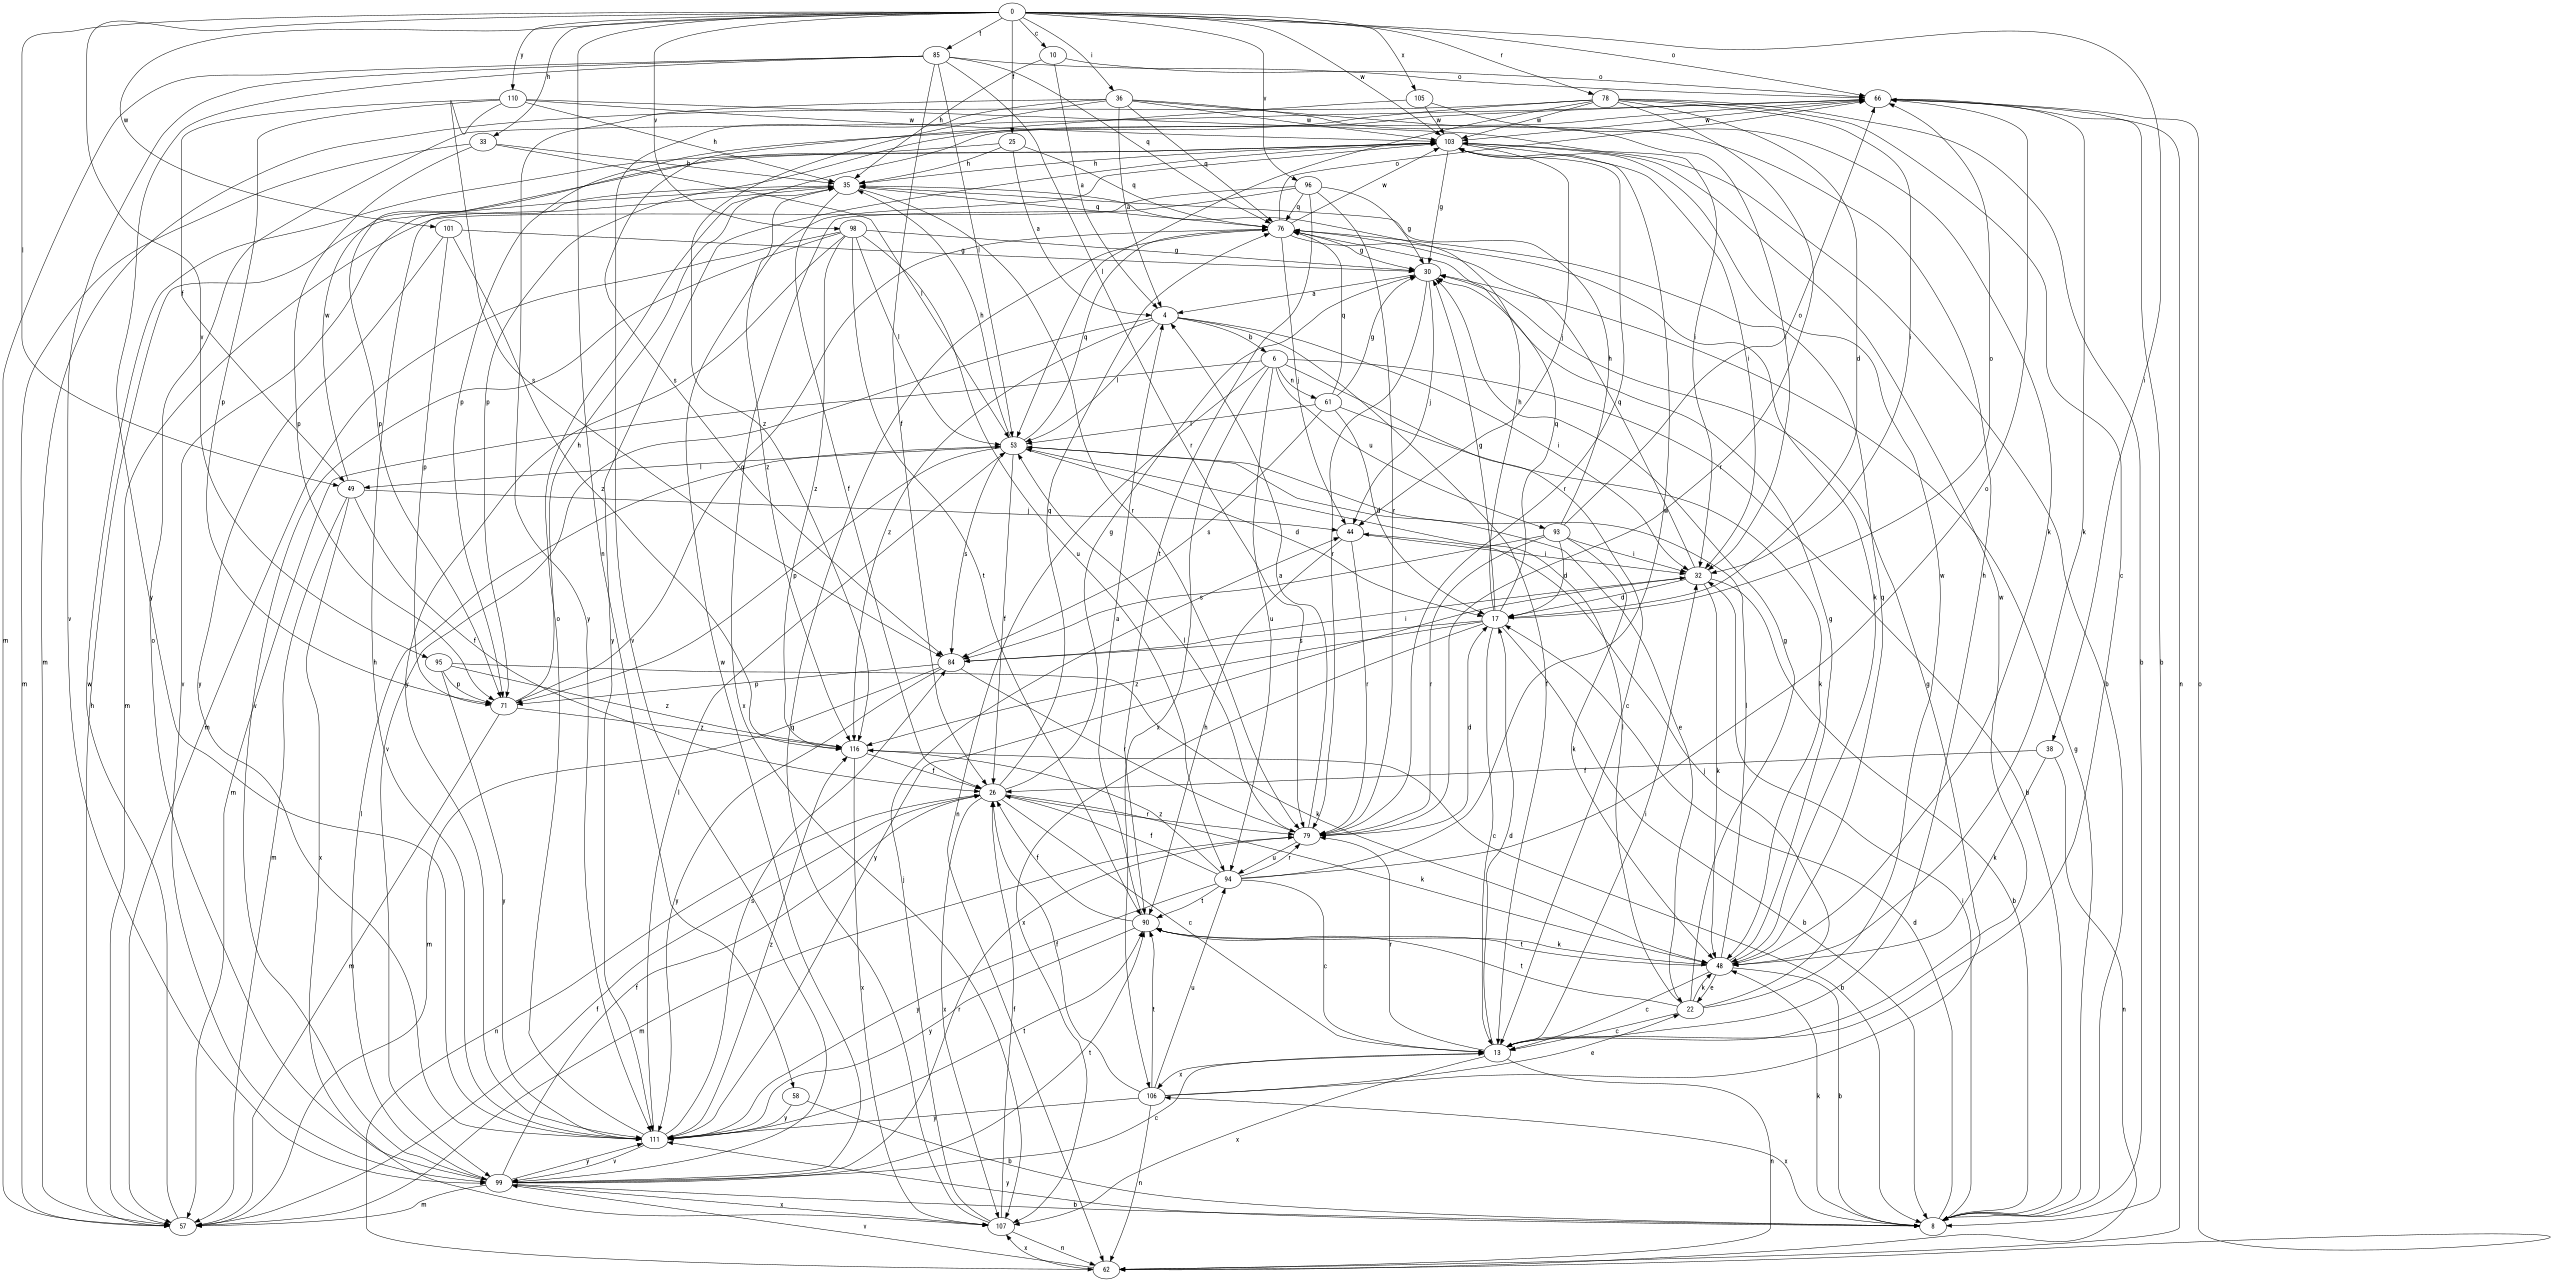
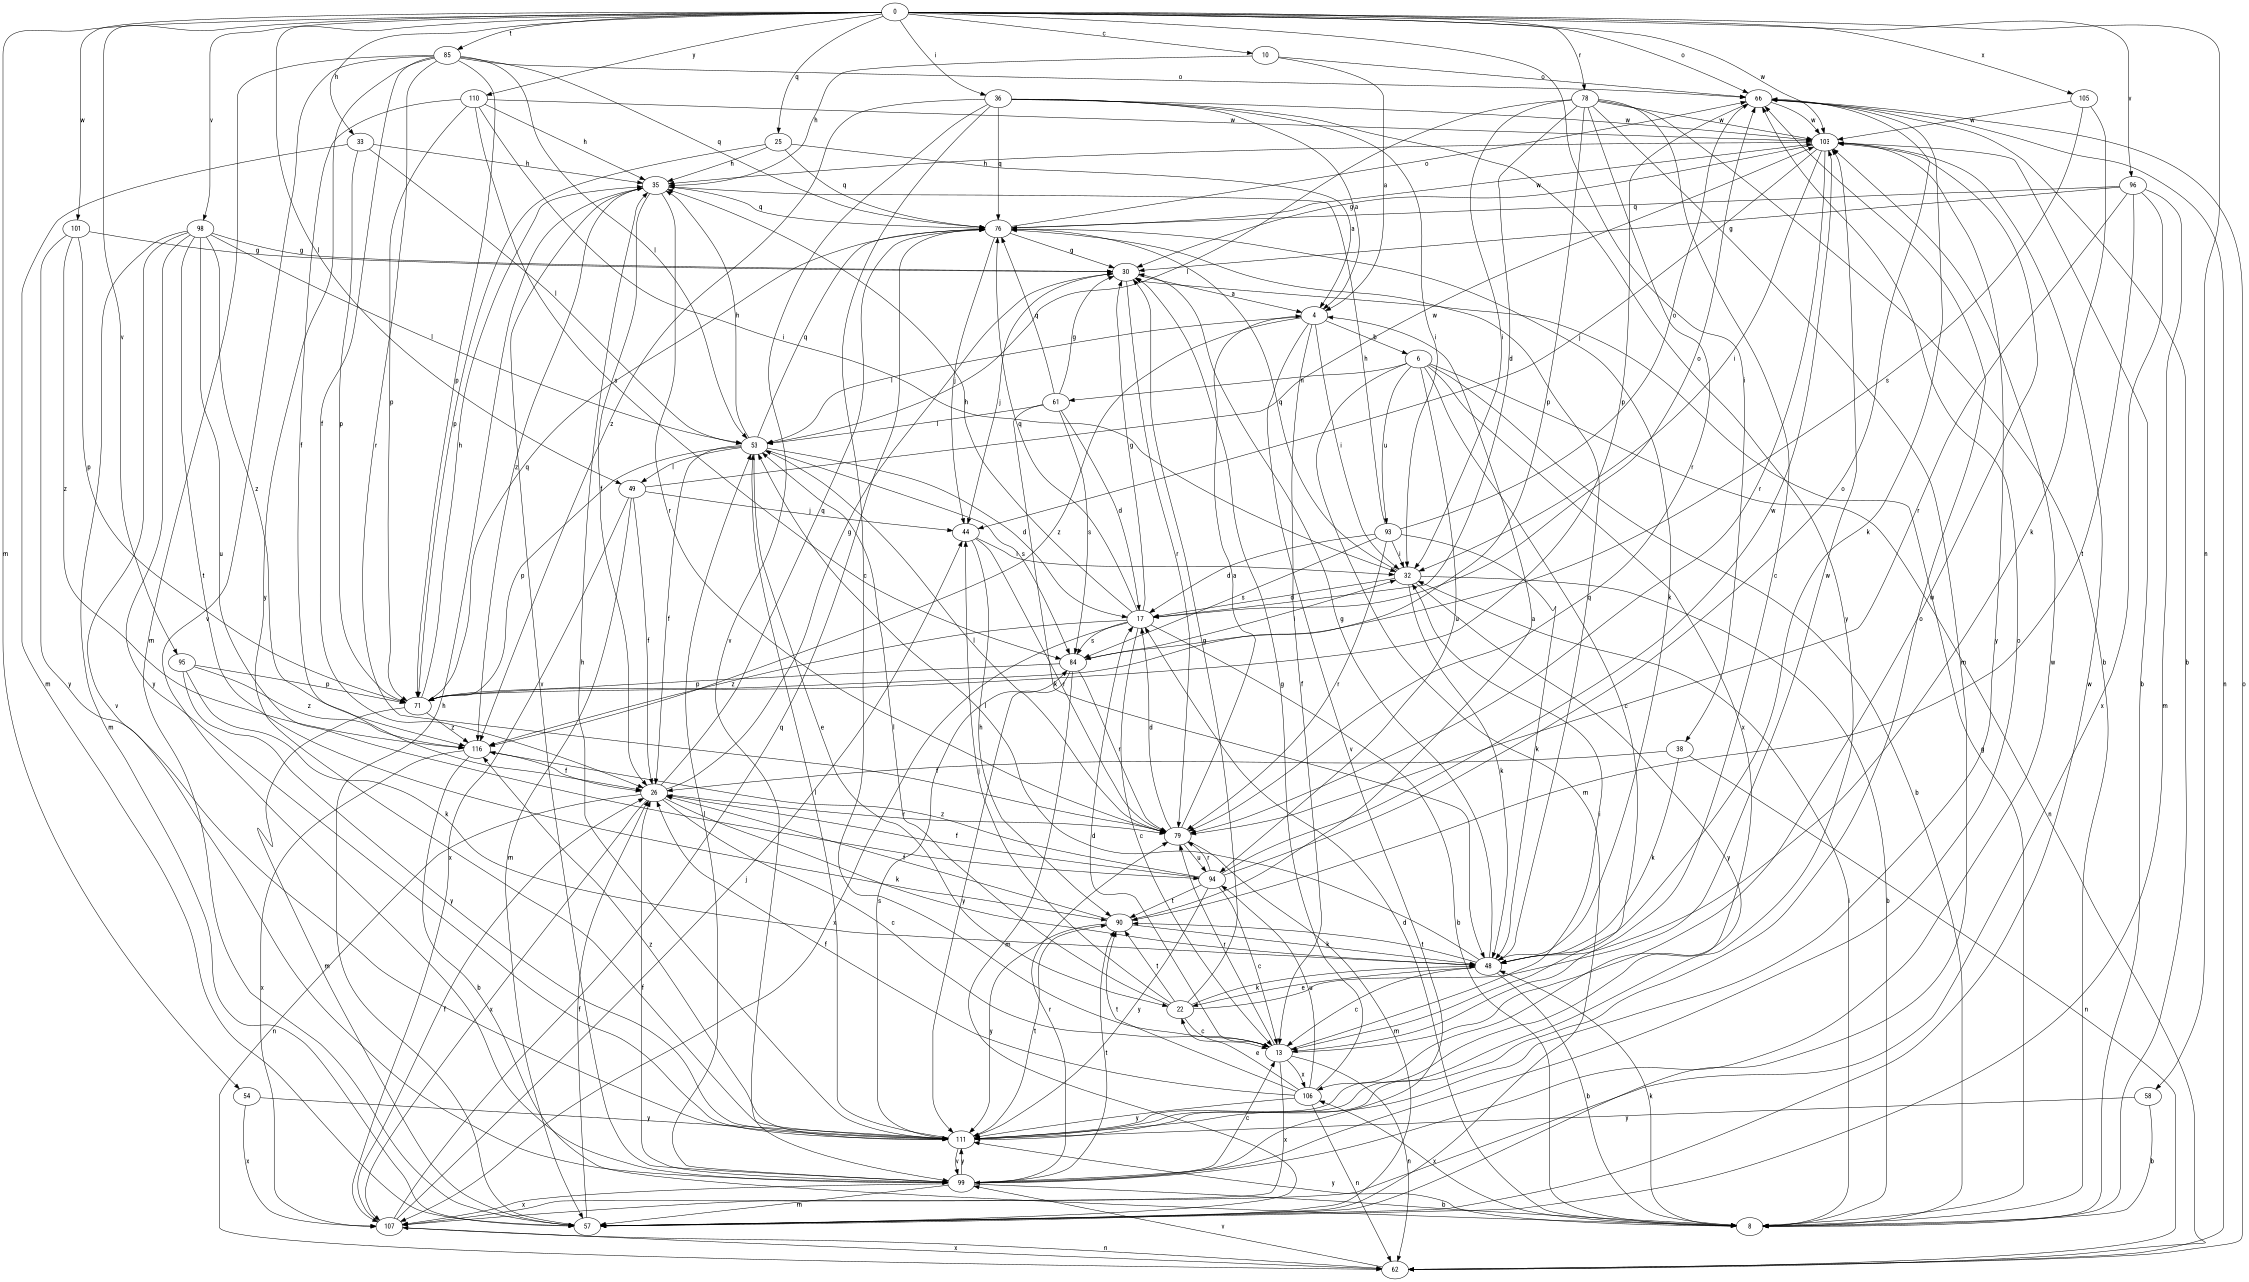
edge "0" -> "25": label "f" -> "q"
edge "110" -> "49": now "110" -> "26"
edge "85" -> "71": added, label "p"
edge "36" -> "13": label "h" -> "c"
node "54": added
